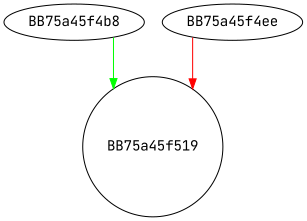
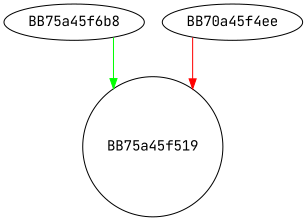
node "BB75a45f4b8": label "BB75a45f4b8" -> "BB75a45f6b8"
node "BB75a45f4ee": label "BB75a45f4ee" -> "BB70a45f4ee"
